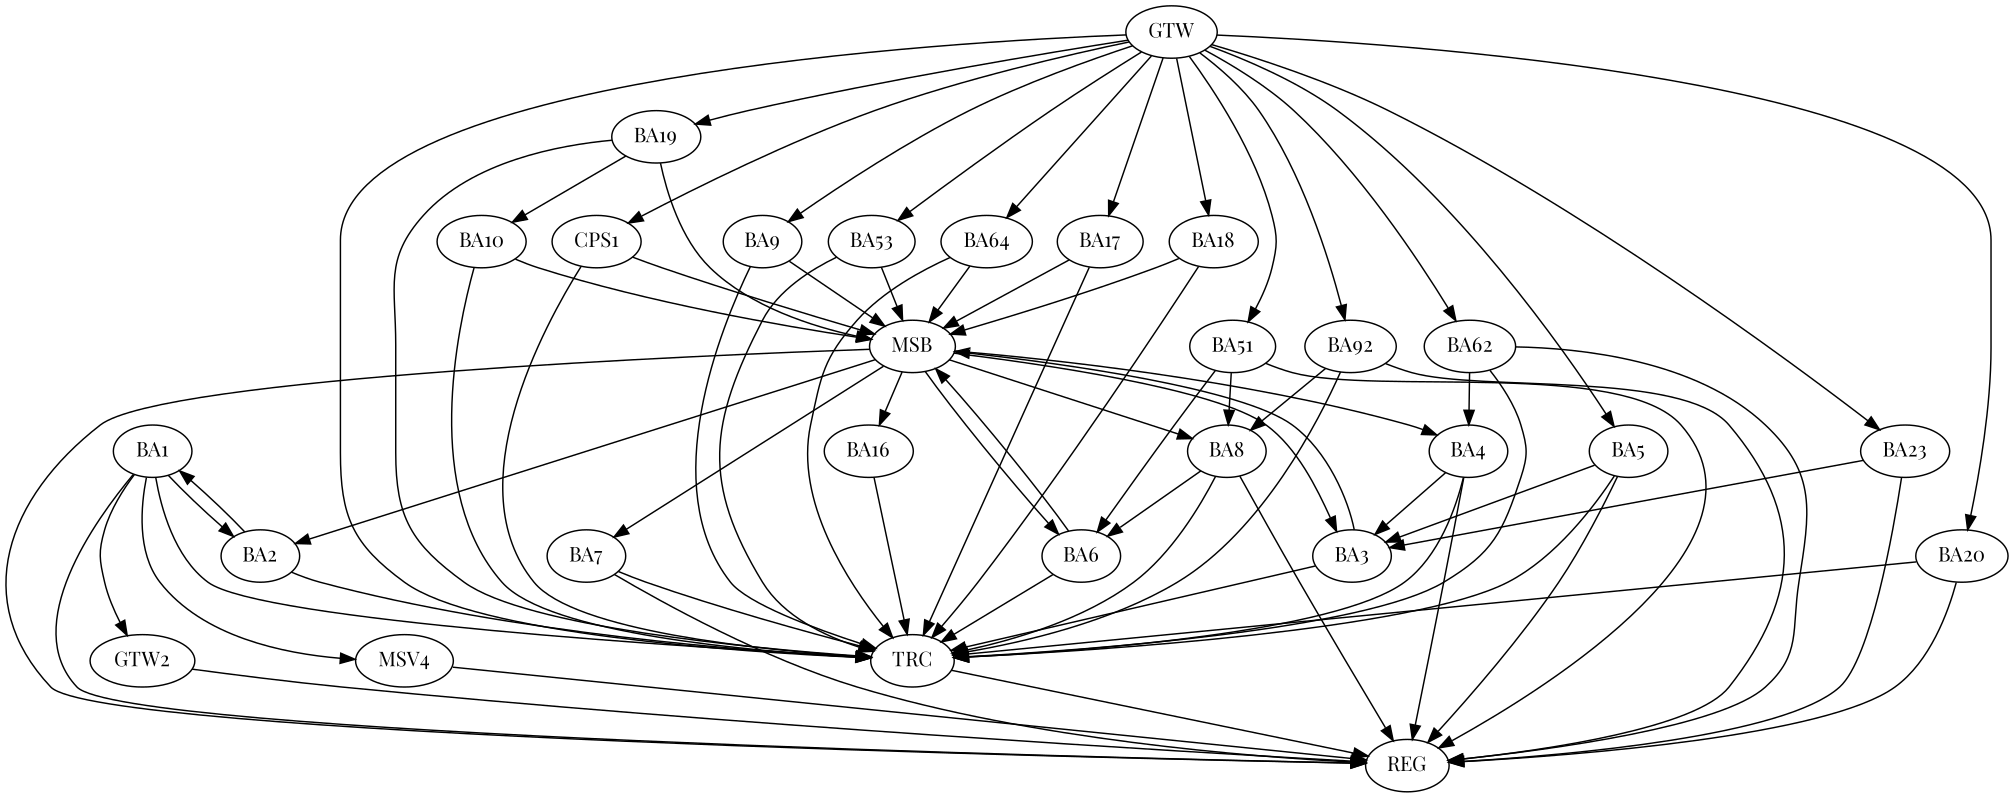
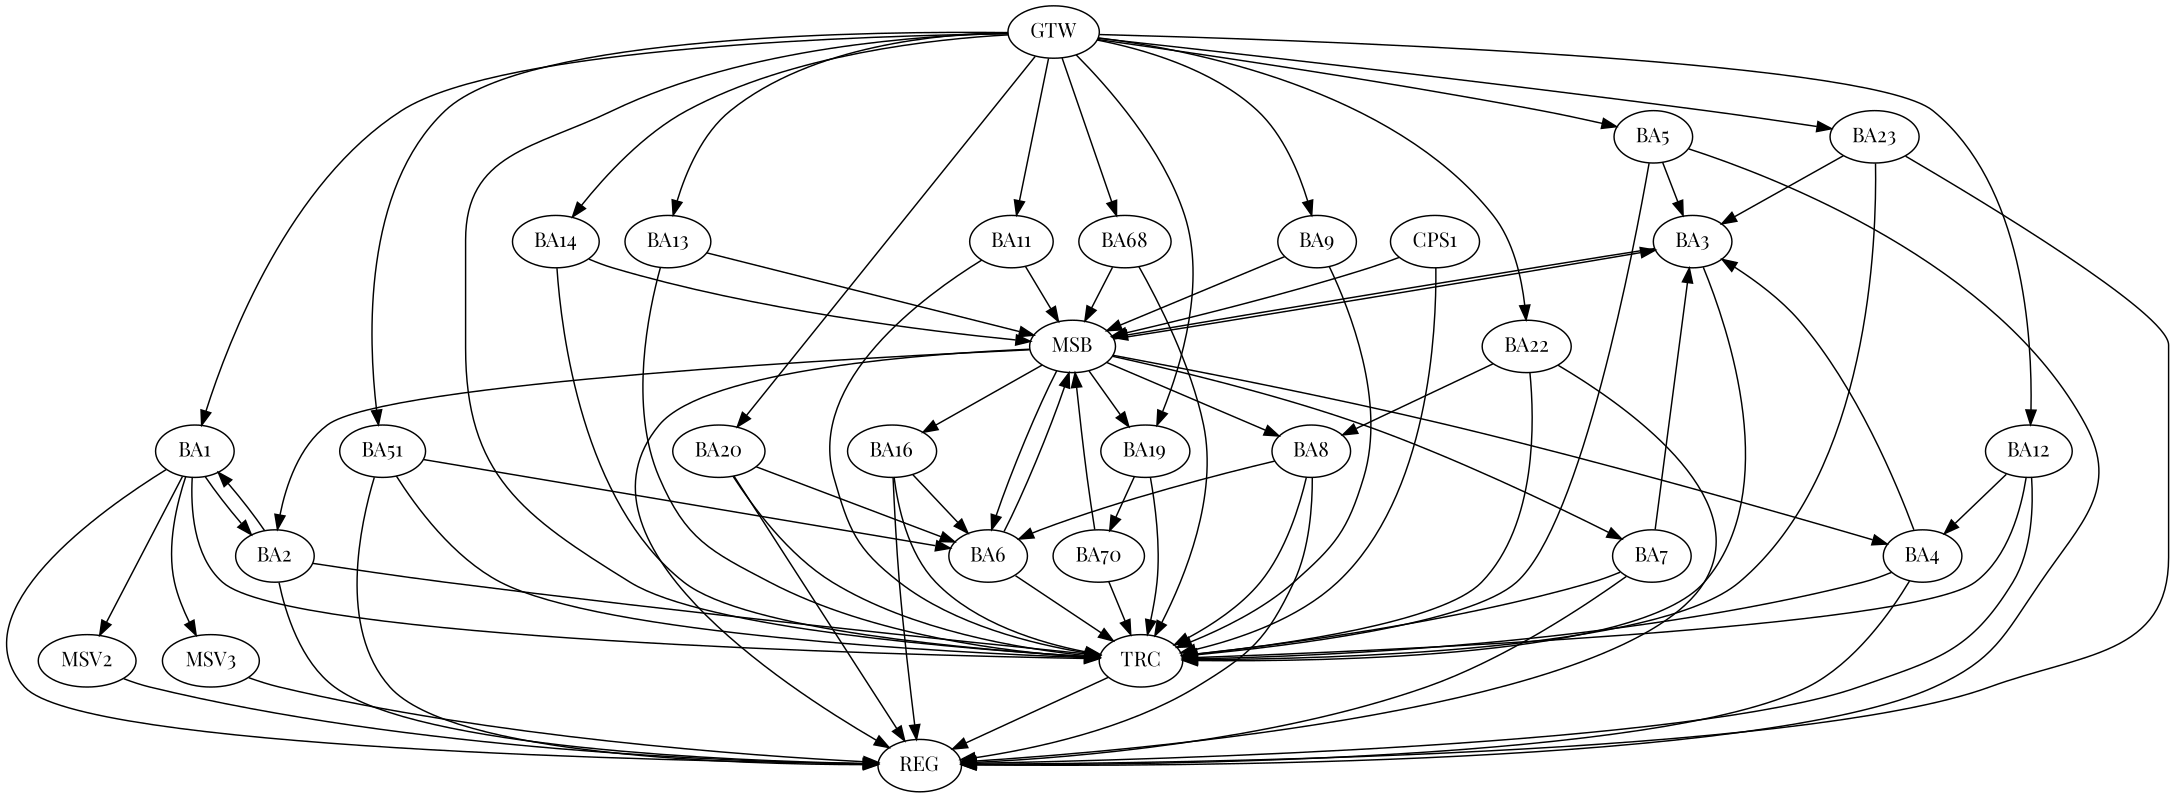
edge "GTW" -> "CPS1": now "GTW" -> "BA1"
node "BA10": label "BA10" -> "BA70"
node "BA53": label "BA53" -> "BA13"
node "BA64": label "BA64" -> "BA14"
node "BA17": label "BA17" -> "BA11"
node "BA18": label "BA18" -> "BA68"
edge "BA19" -> "MSB": reversed
node "BA92": label "BA92" -> "BA22"
node "BA62": label "BA62" -> "BA12"
edge "BA51" -> "BA8": now "BA51" -> "TRC"
edge "BA7" -> "BA3": added
edge "BA16" -> "BA6": added
edge "BA20" -> "BA6": added
edge "BA16" -> "REG": added
edge "BA23" -> "TRC": added
node "GTW2": label "GTW2" -> "MSV2"
node "MSV4": label "MSV4" -> "MSV3"
edge "BA2" -> "REG": added
